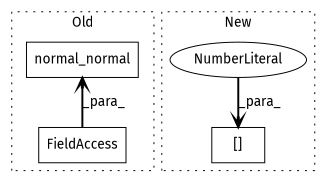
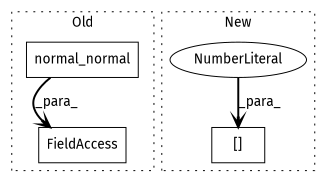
edge "FieldAccess" -> "normal_normal": reversed
